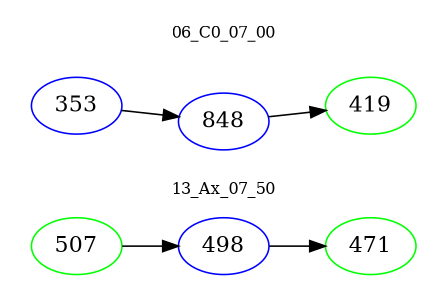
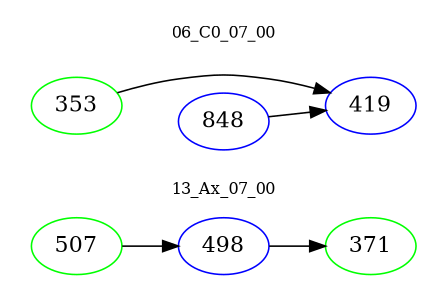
node "353": color blue -> green
node "419": color green -> blue
edge "353" -> "848": now "353" -> "419"
cluster "13_Ax_07_50": label "13_Ax_07_50" -> "13_Ax_07_00"
node "471": label "471" -> "371"
